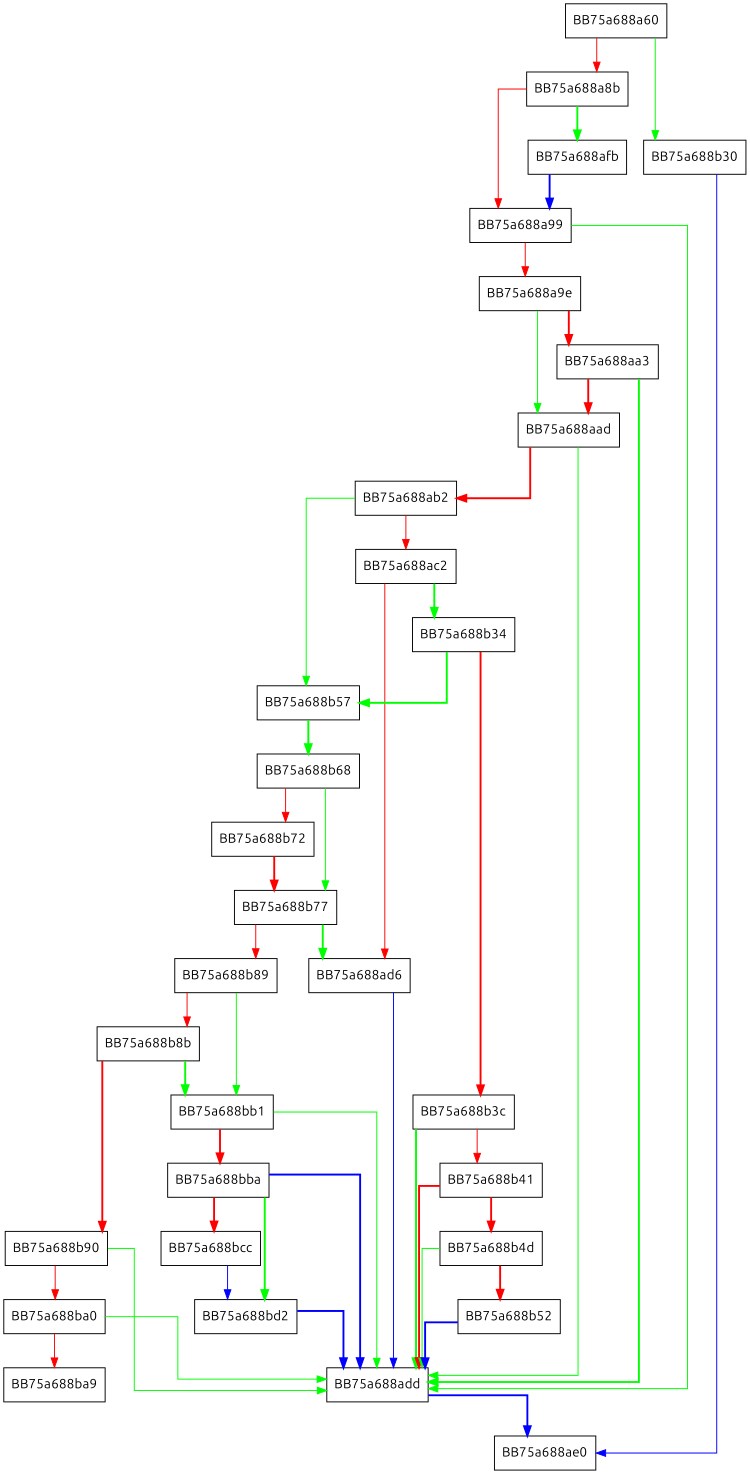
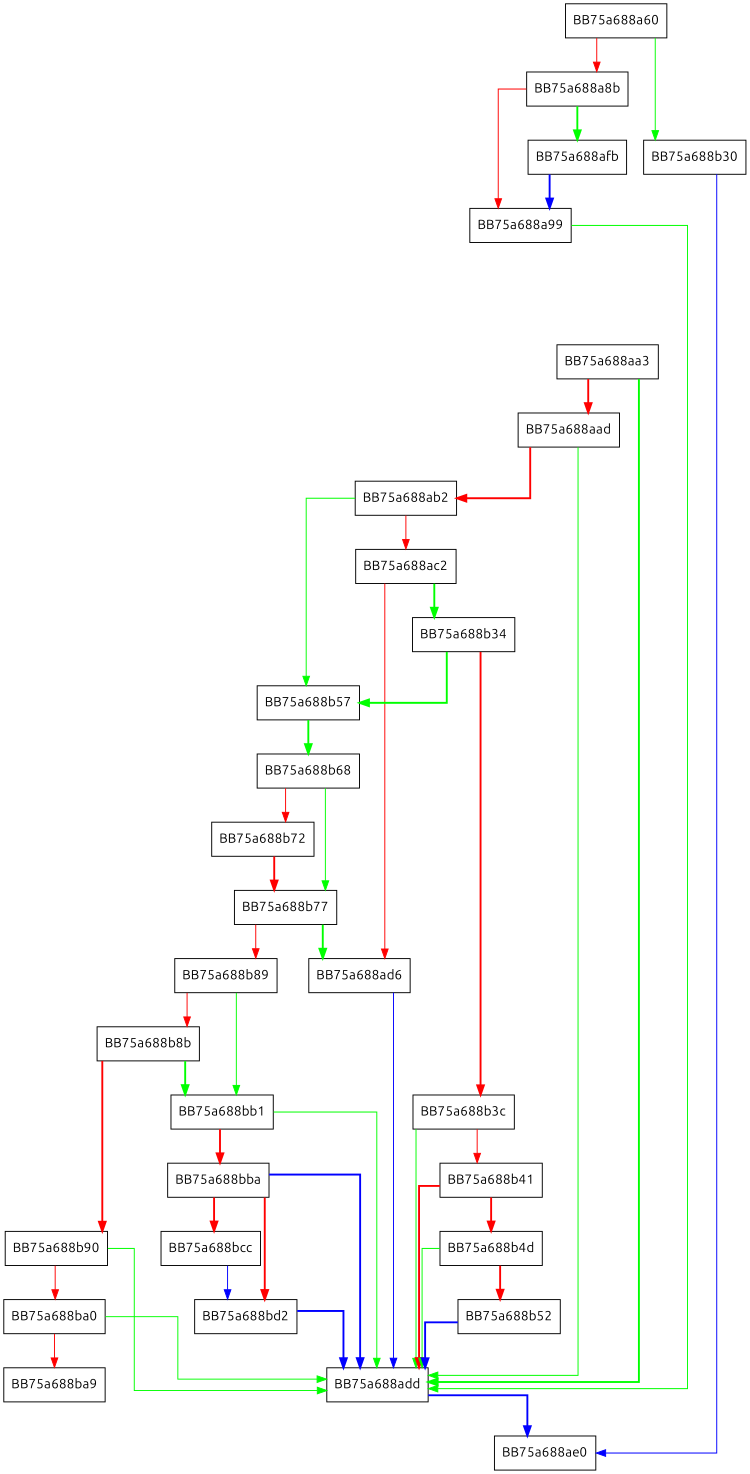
node "BB75a688a9e": removed
edge "BB75a688bba" -> "BB75a688bd2": color green -> red
edge "BB75a688b3c" -> "BB75a688add": style bold -> solid
